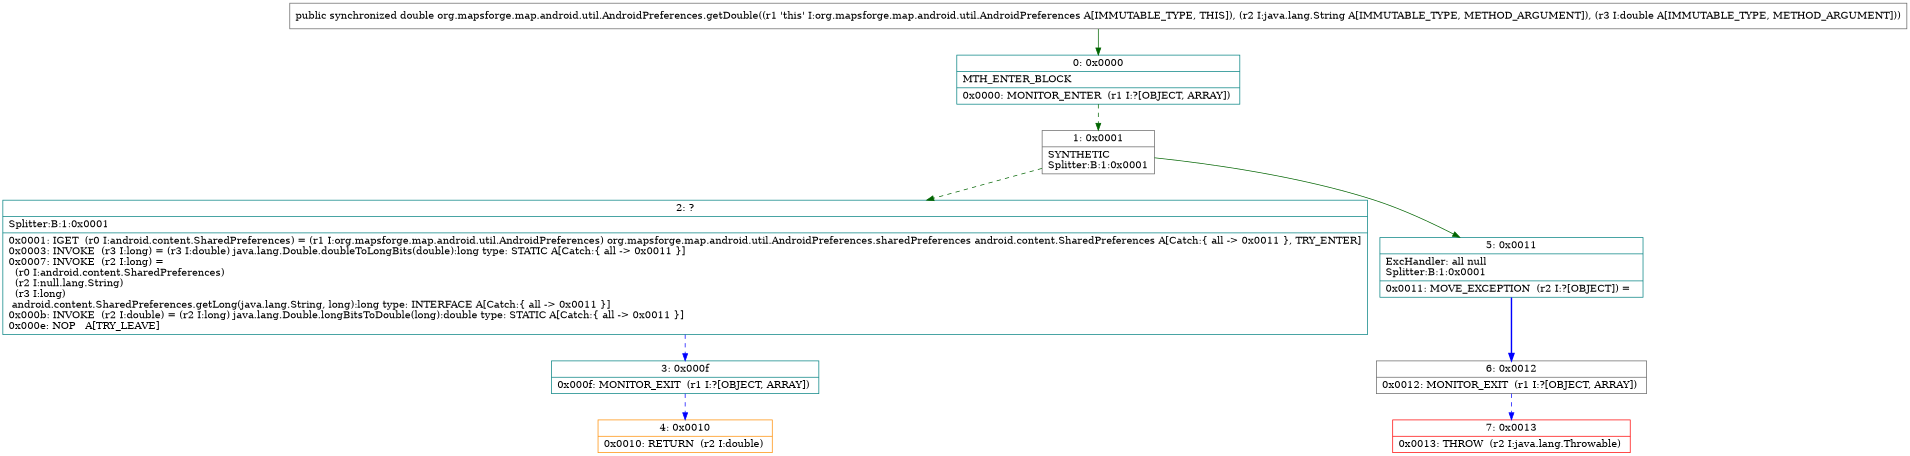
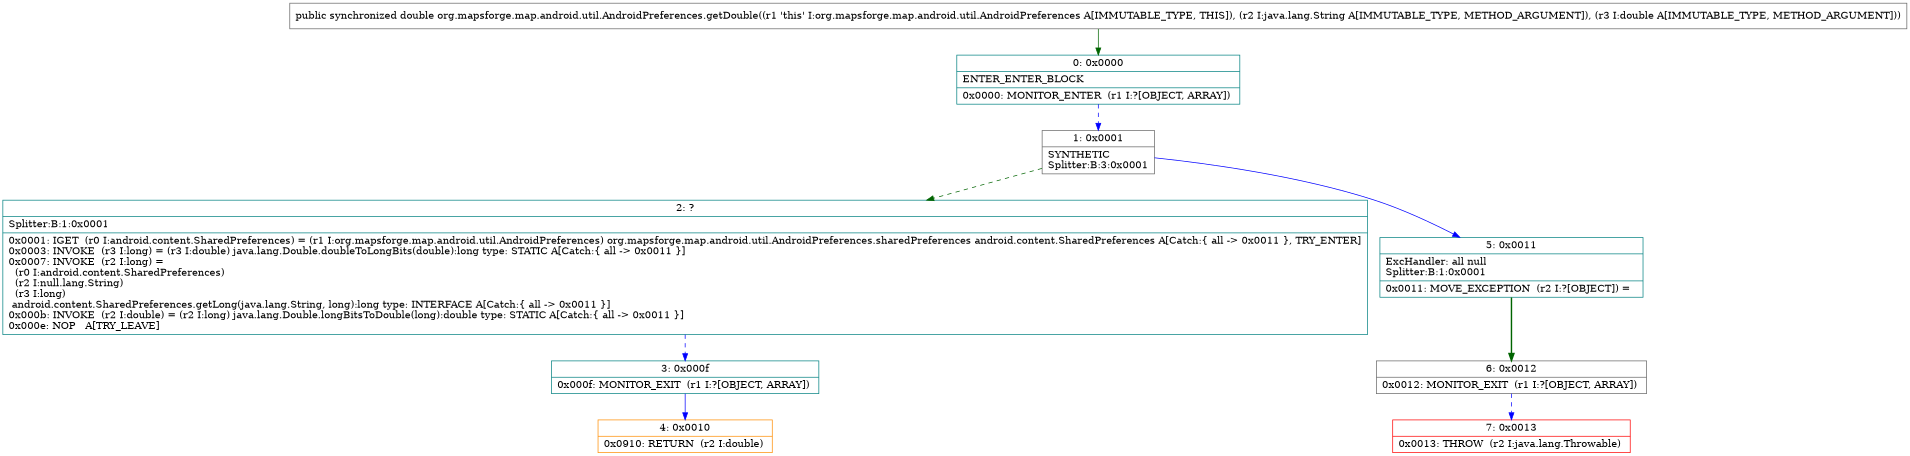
node "0: 0x0000": text "MTH_ENTER_BLOCK" -> "ENTER_ENTER_BLOCK"
edge "0: 0x0000" -> "1: 0x0001": color darkgreen -> blue
node "1: 0x0001": text "Splitter:B:1:0x0001" -> "Splitter:B:3:0x0001"
edge "1: 0x0001" -> "5: 0x0011": color darkgreen -> blue
edge "5: 0x0011" -> "6: 0x0012": color blue -> darkgreen
edge "3: 0x000f" -> "4: 0x0010": style dashed -> solid
node "4: 0x0010": text "0x0010: RETURN  (r2 I:double)" -> "0x0910: RETURN  (r2 I:double)"
